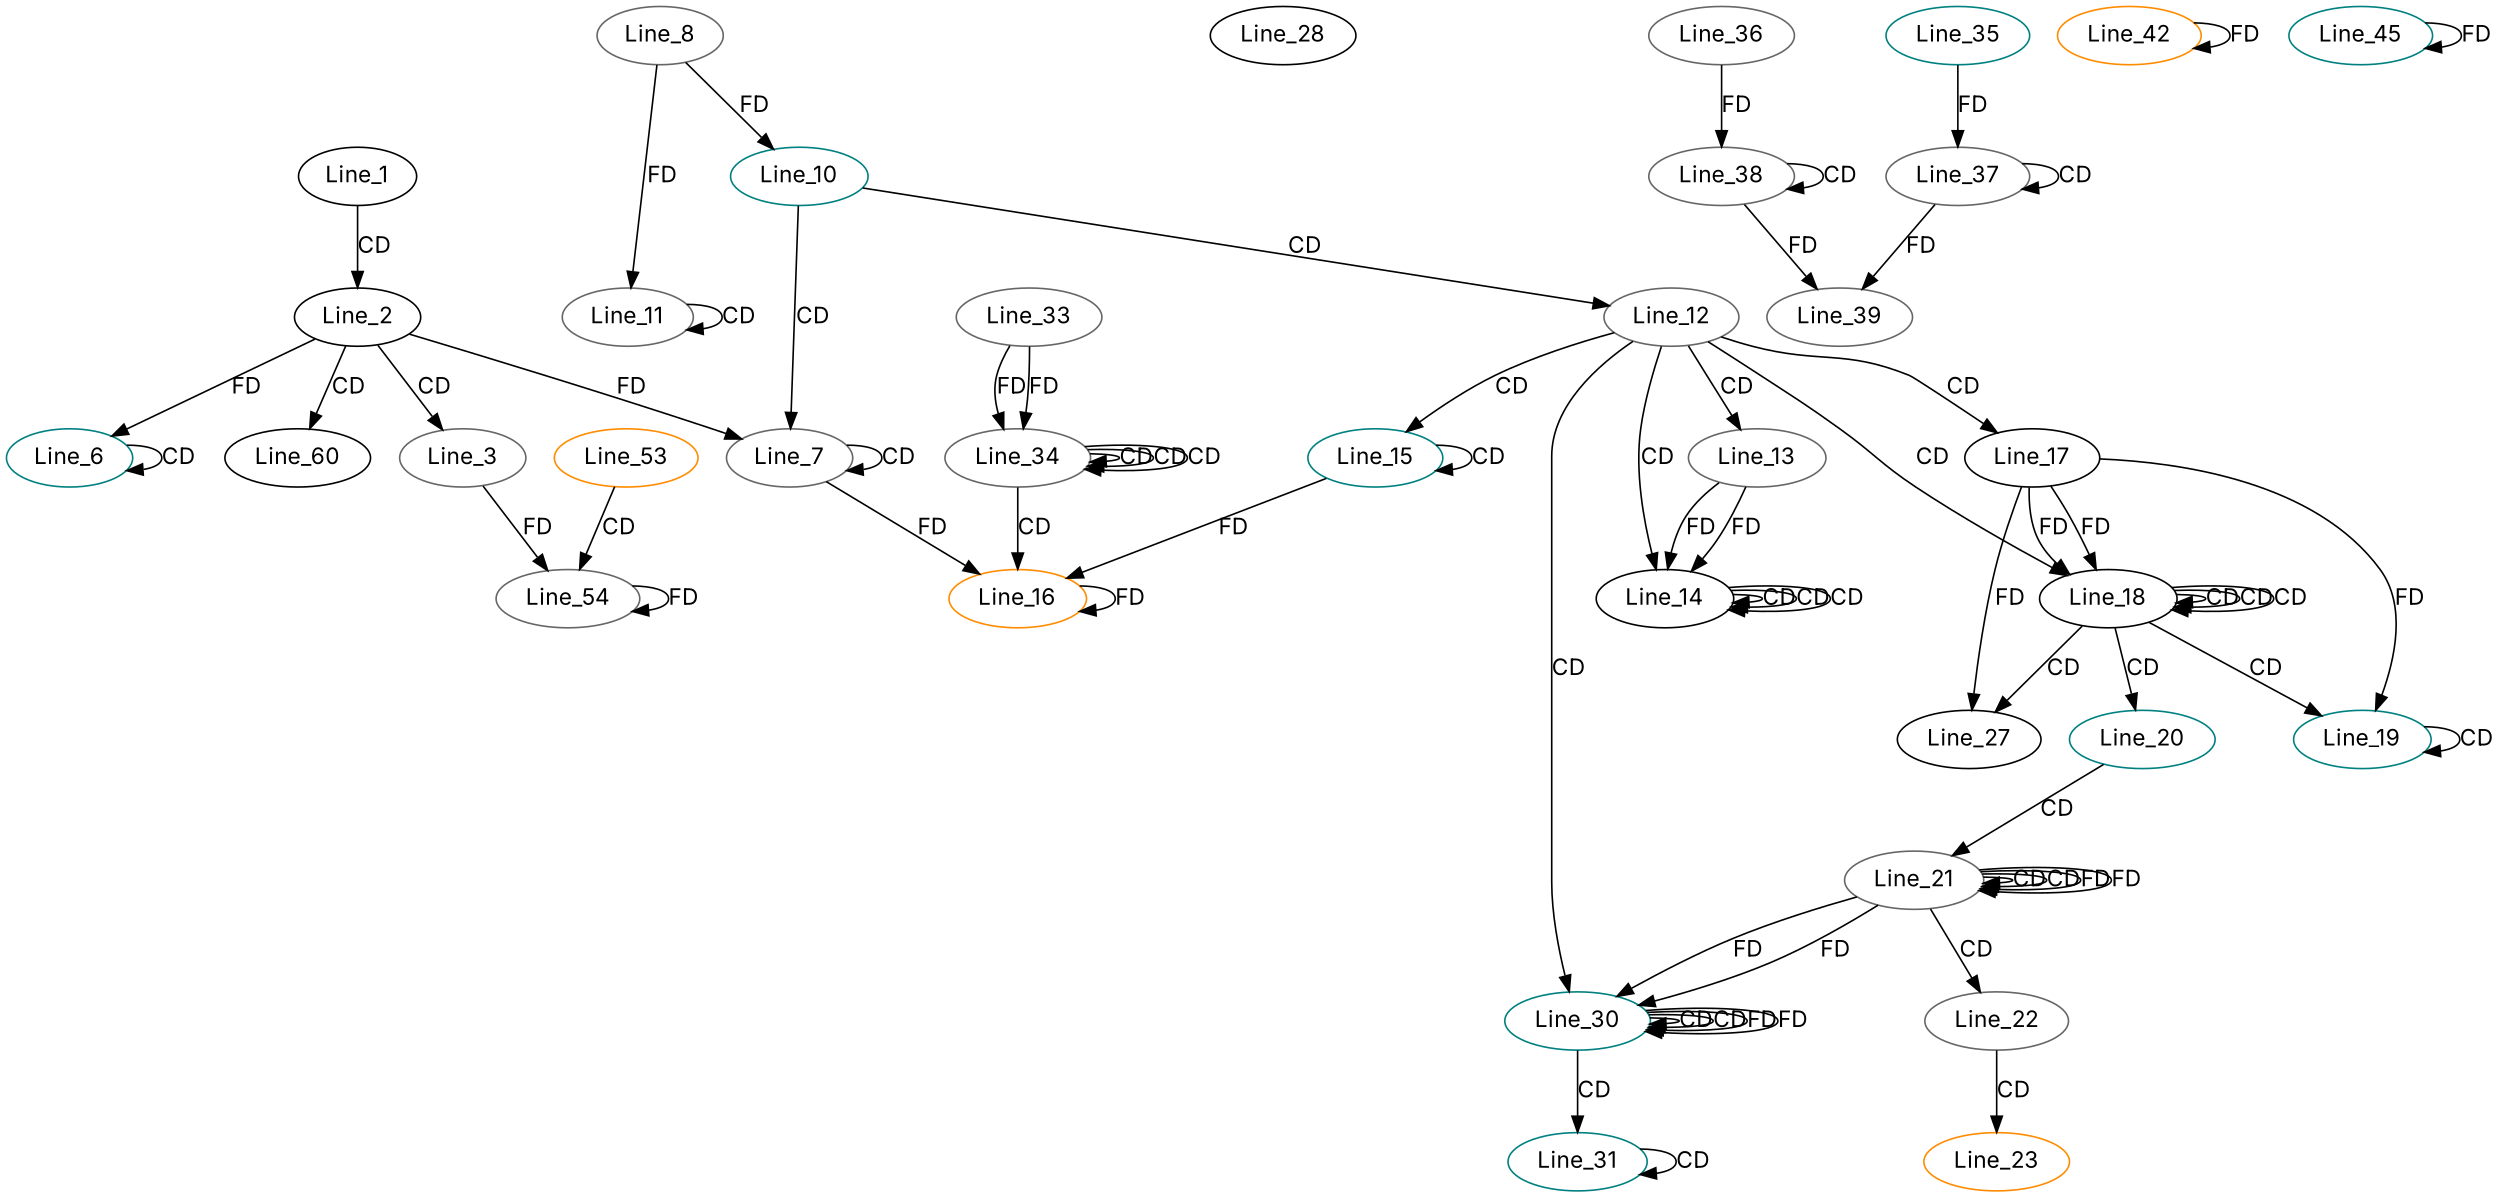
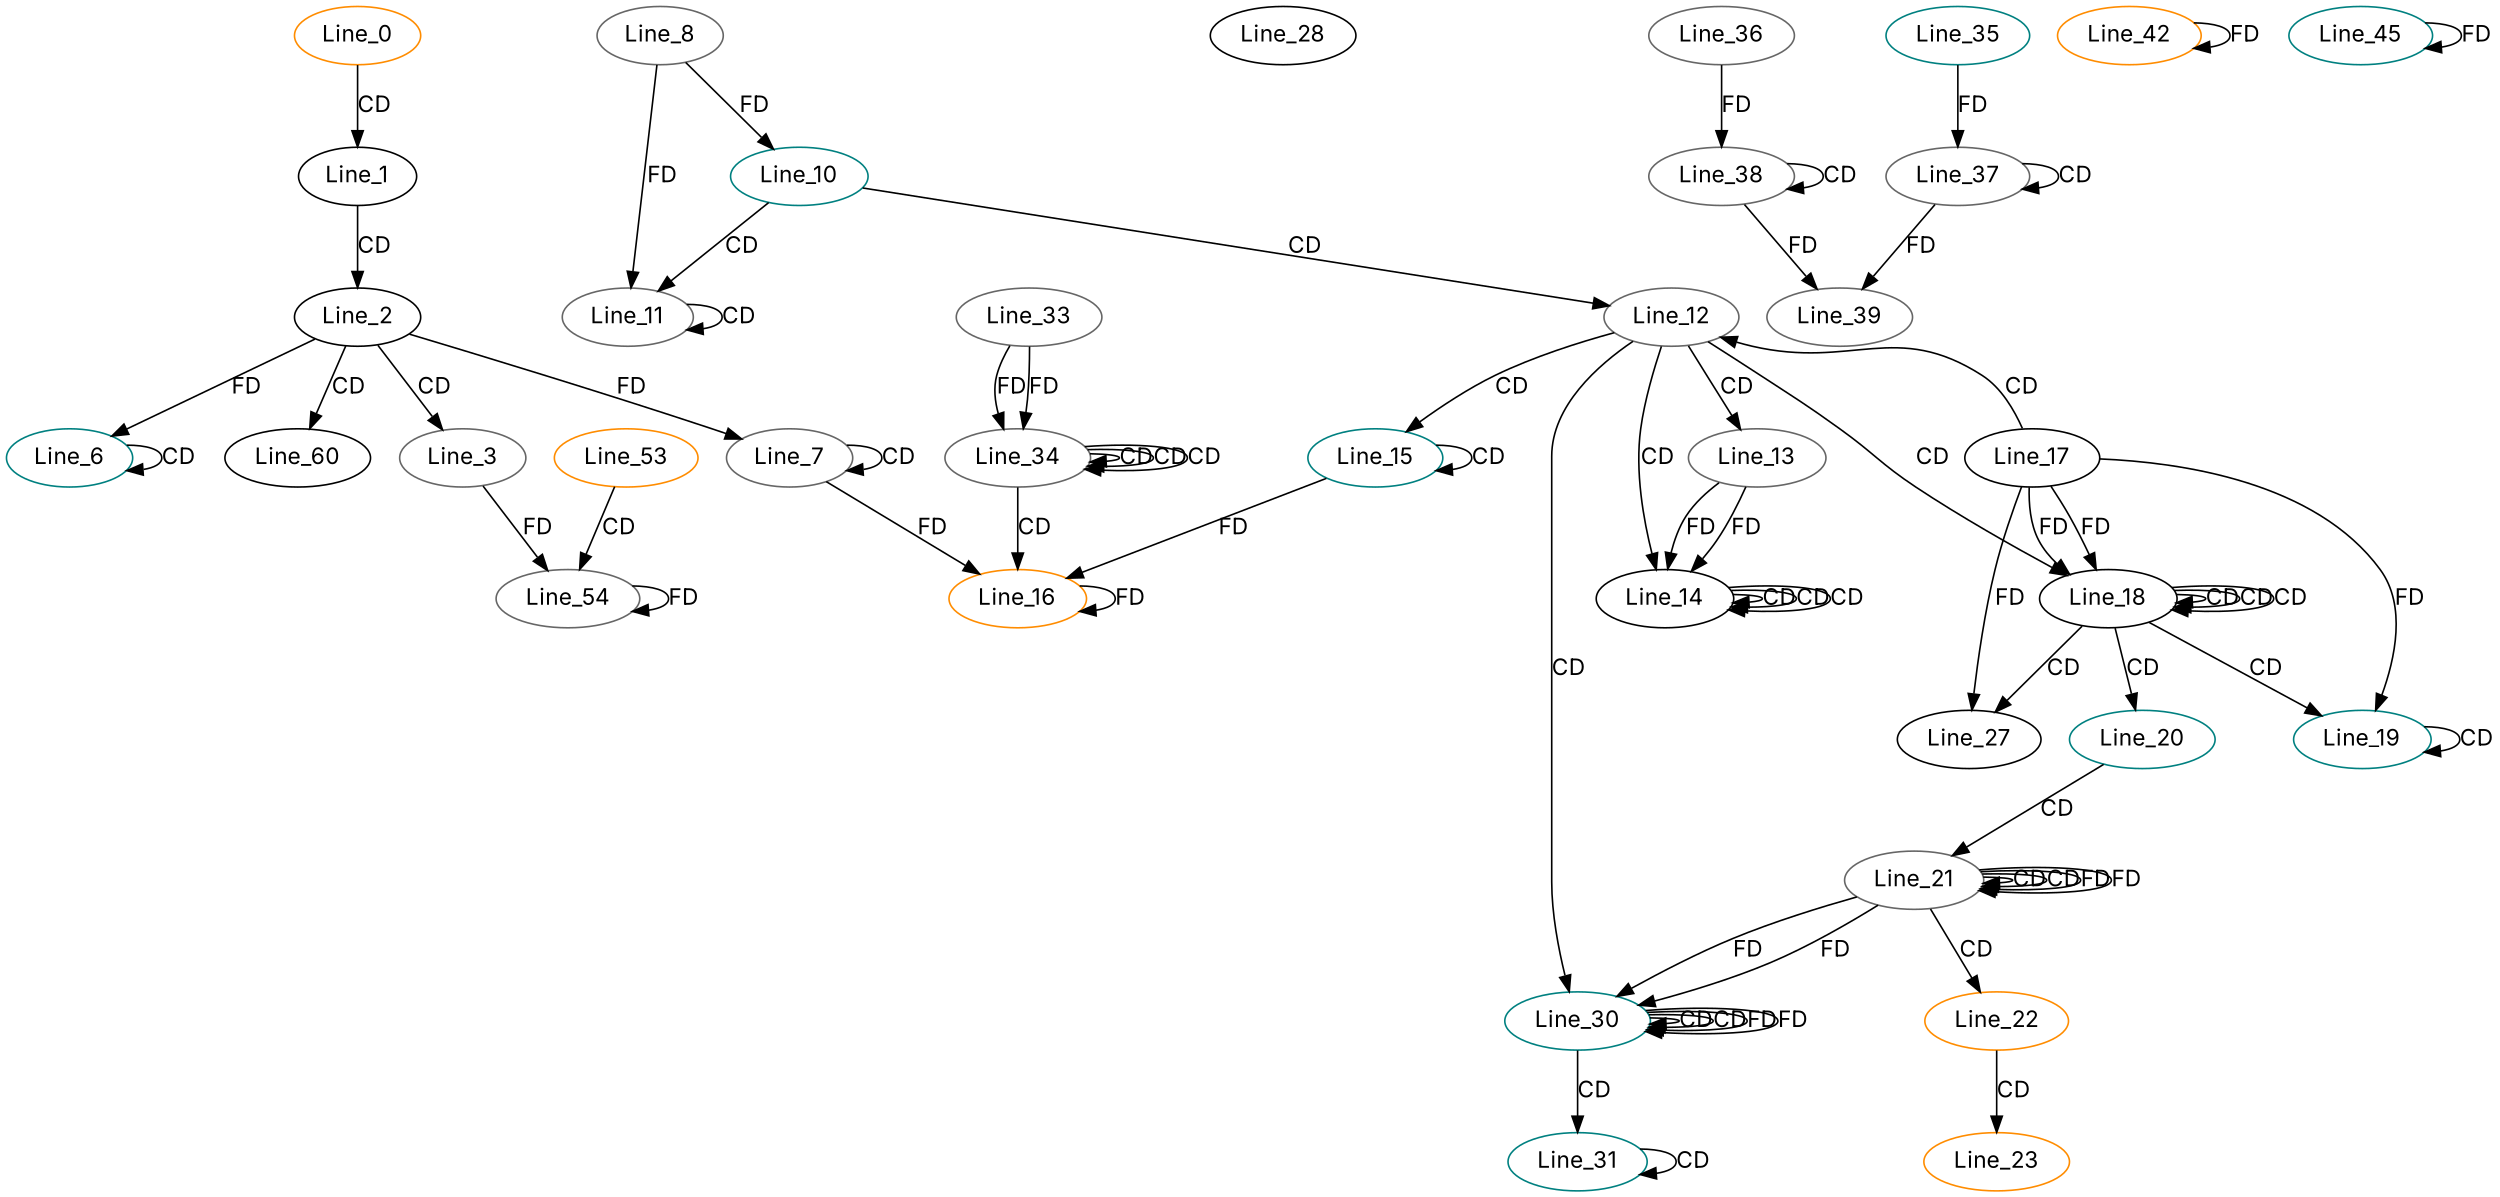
node "Line_0": added
edge "Line_10" -> "Line_7": now "Line_10" -> "Line_11"
edge "Line_12" -> "Line_17": reversed
node "Line_22": color gray40 -> darkorange
